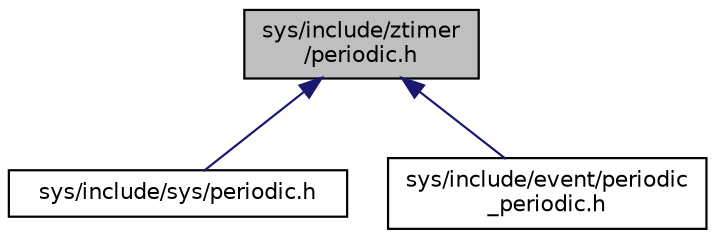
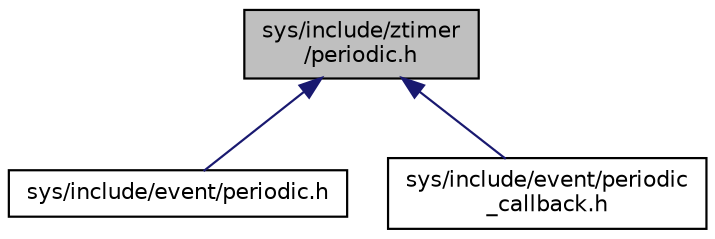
node "sys/include/sys/periodic.h": label "sys/include/sys/periodic.h" -> "sys/include/event/periodic.h"
node "sys/include/event/periodic _periodic.h": label "sys/include/event/periodic _periodic.h" -> "sys/include/event/periodic _callback.h"
